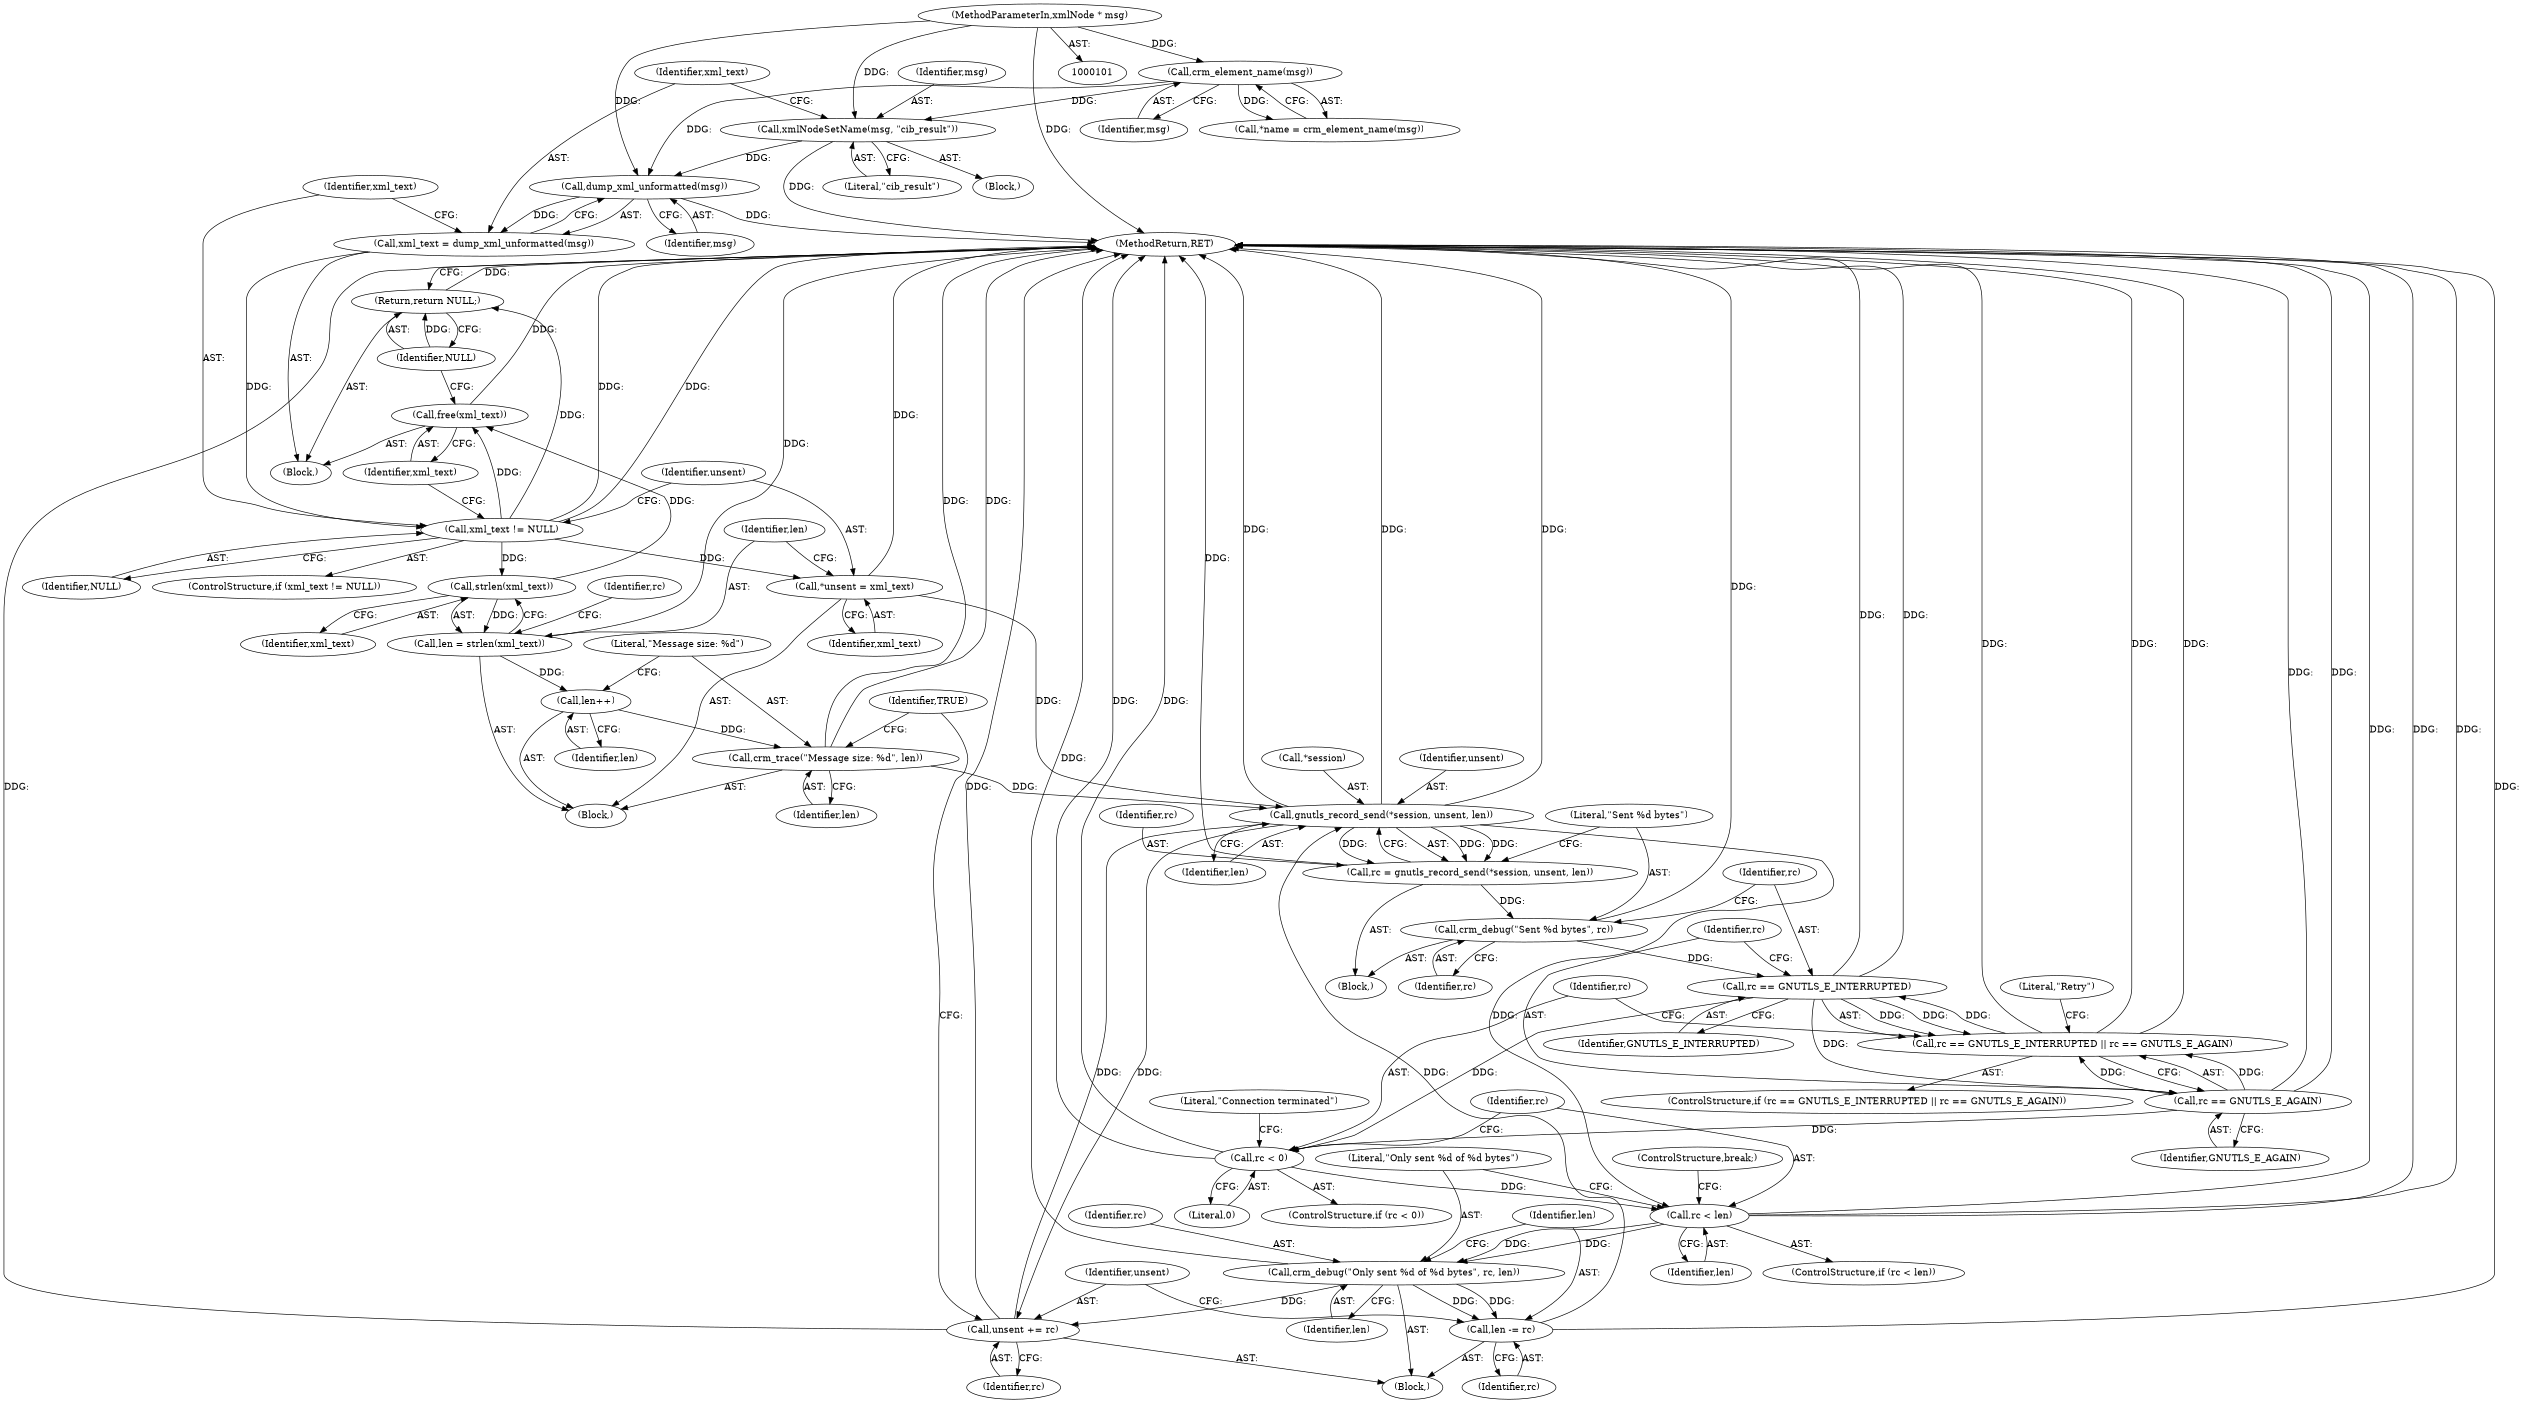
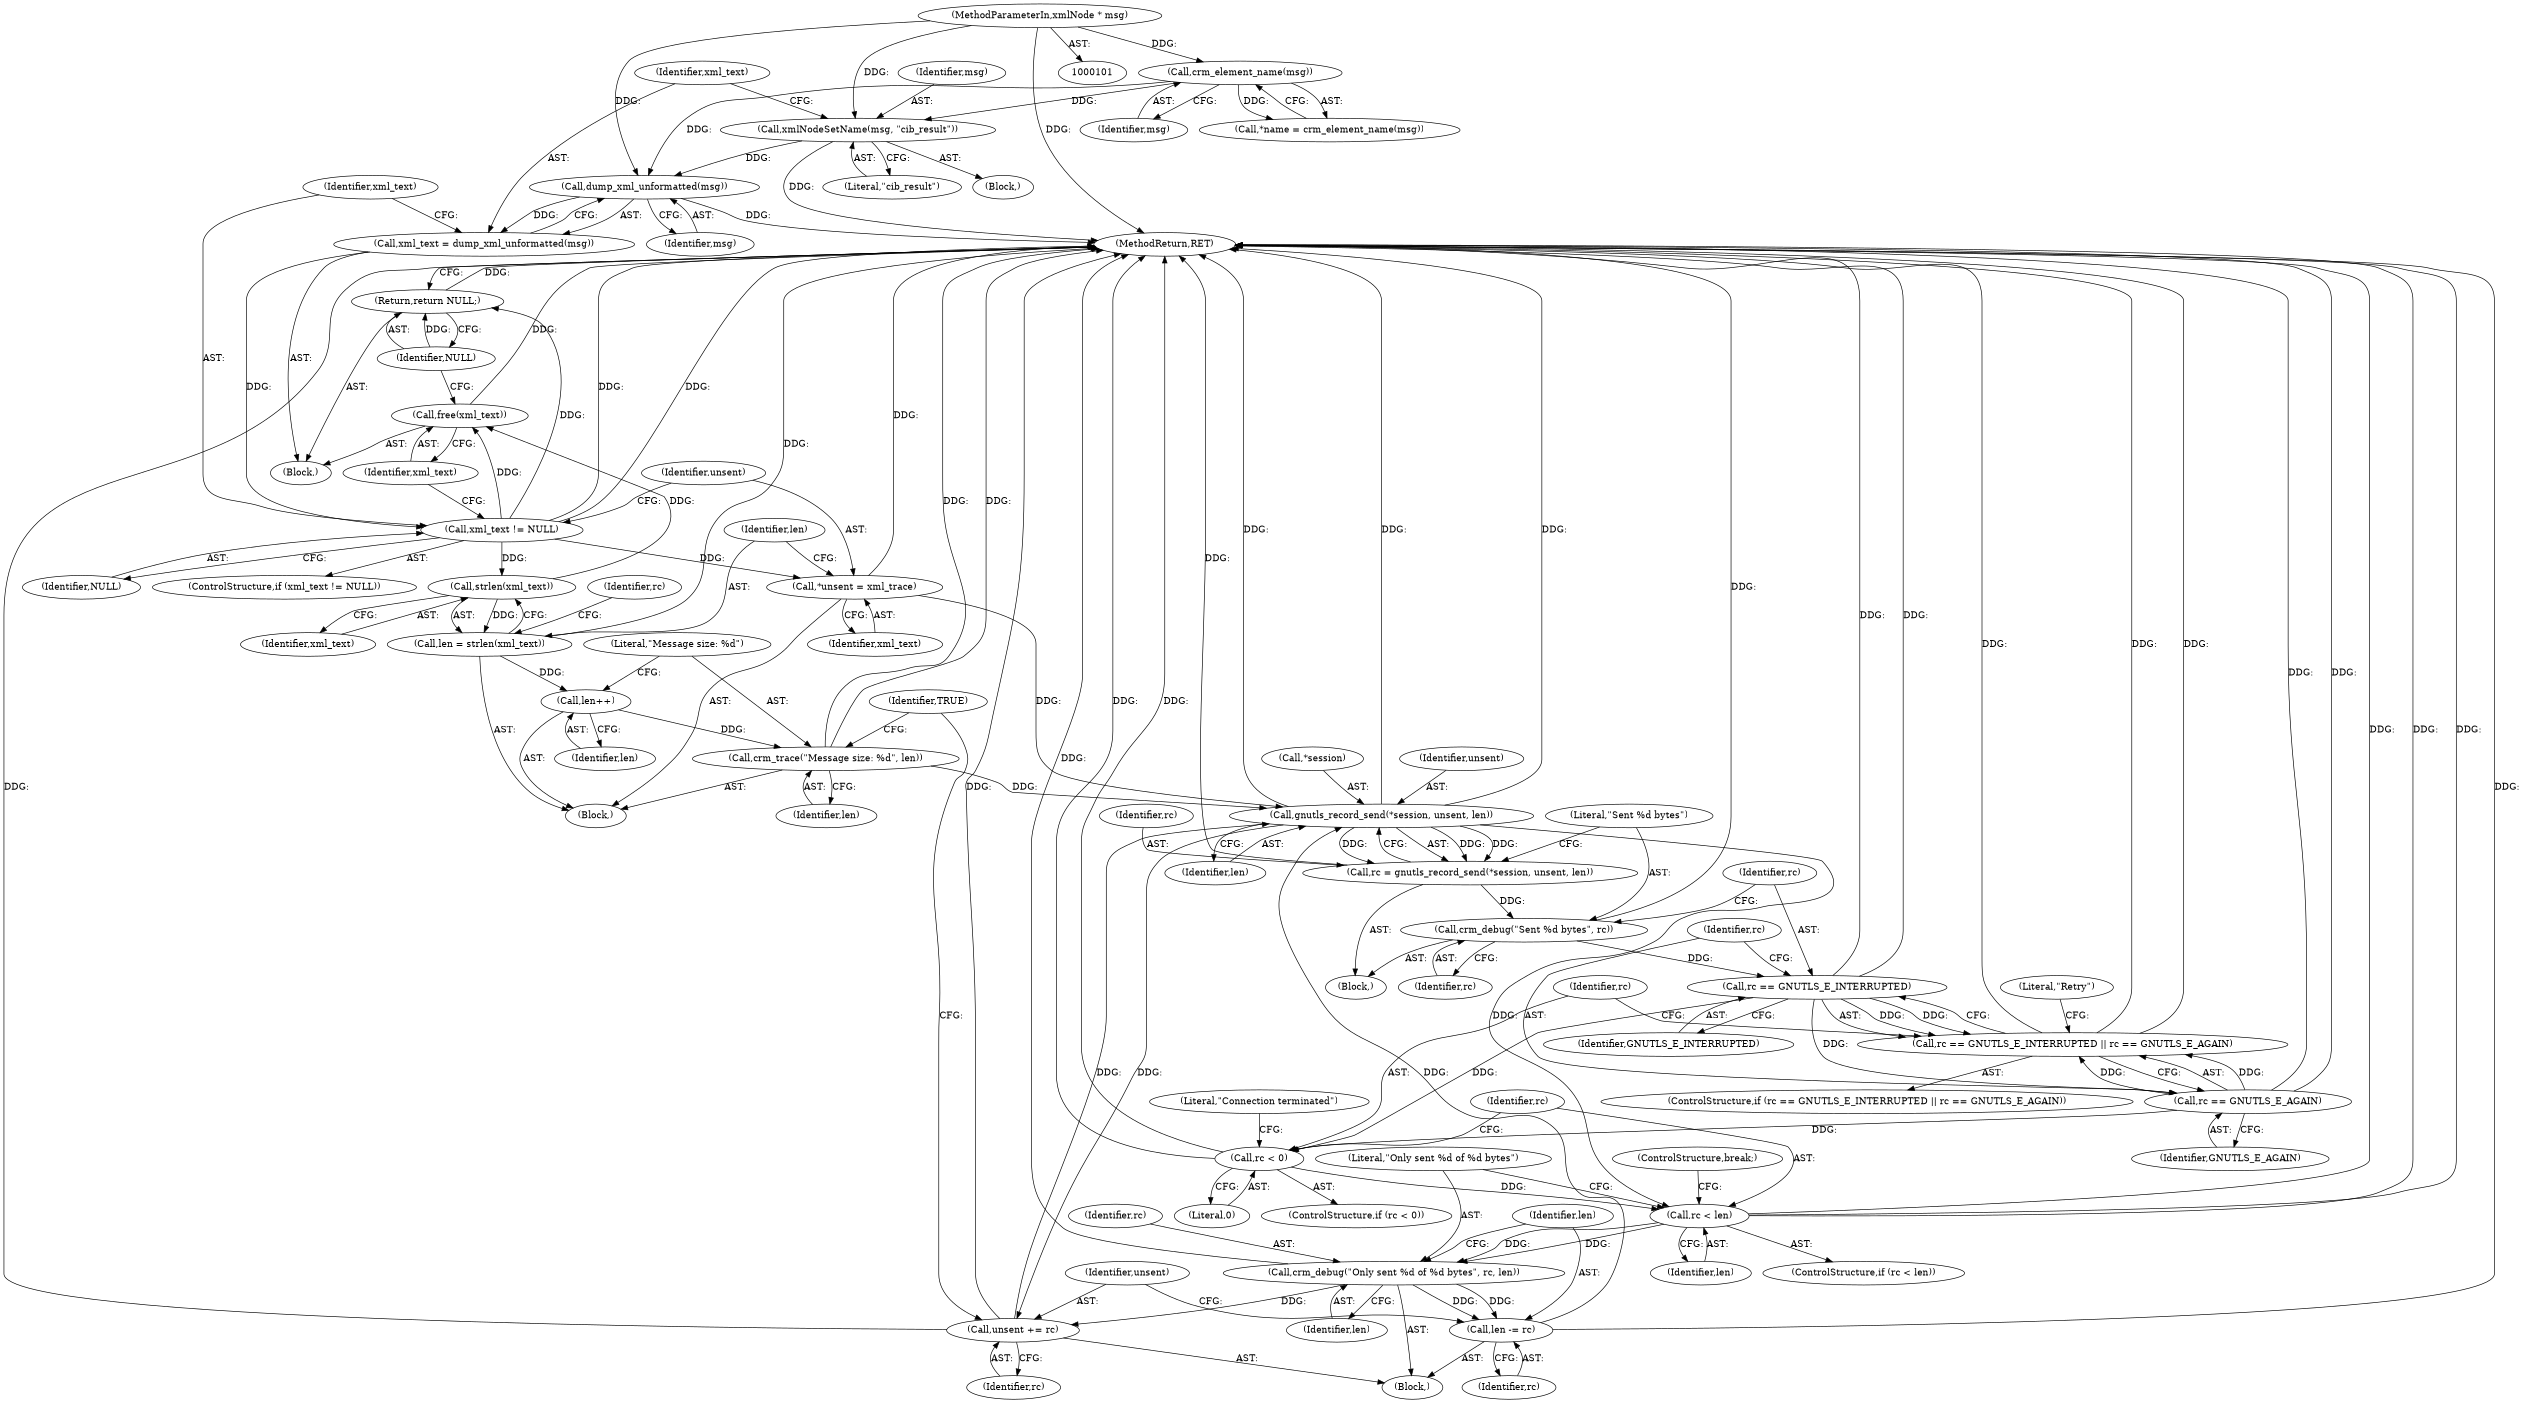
node "(Call,*unsent = xml_text)": label "(Call,*unsent = xml_text)" -> "(Call,*unsent = xml_trace)"
edge "(Call,rc == GNUTLS_E_INTERRUPTED || rc == GNUTLS_E_AGAIN)" -> "(Call,rc == GNUTLS_E_INTERRUPTED)": label "DDG: " -> "CFG: "
